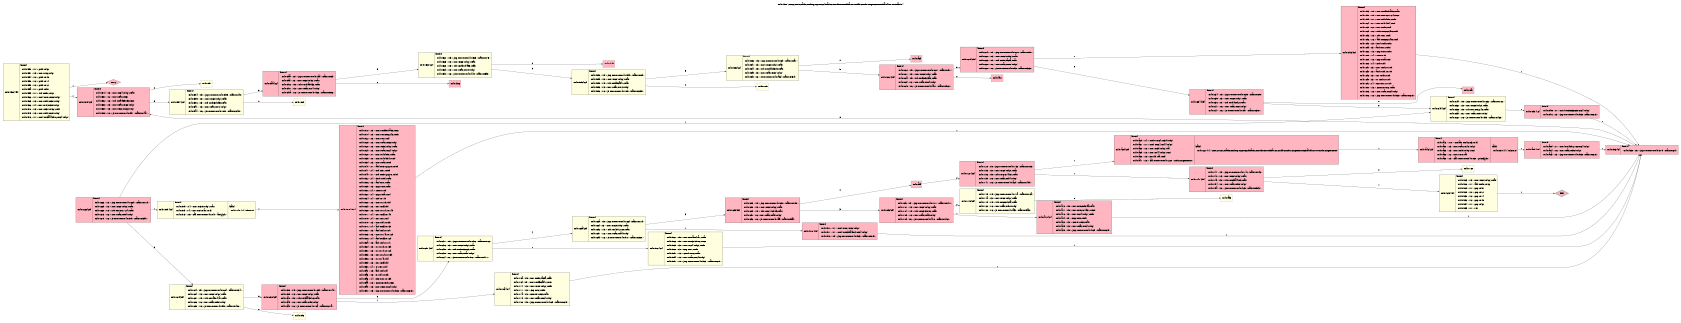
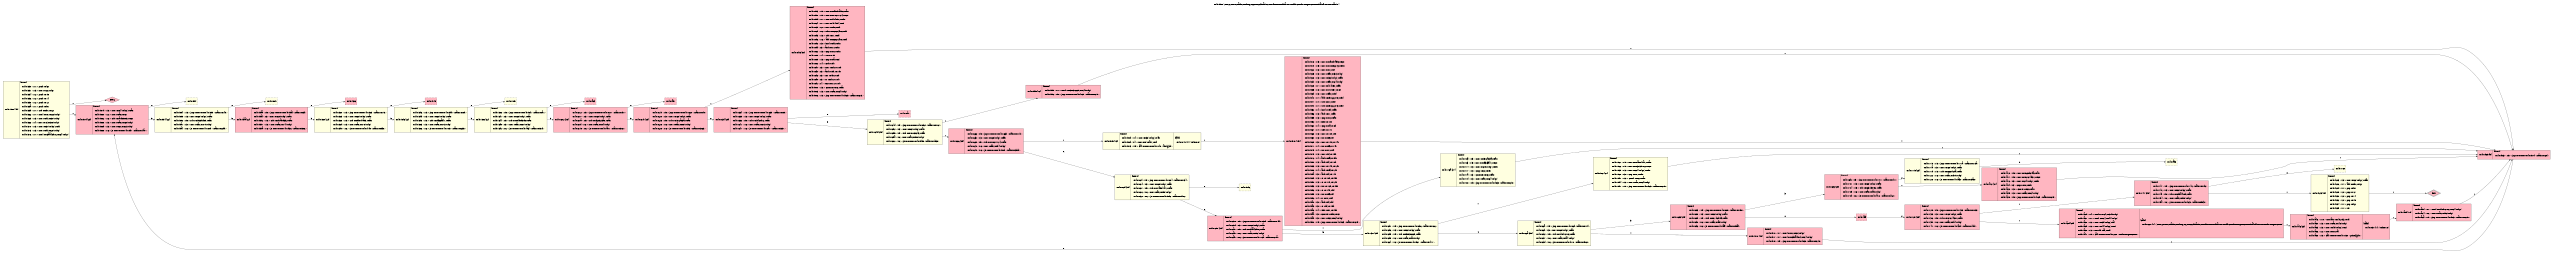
edge "0x401666 [25]" -> "0x40164d [25]": reversed
